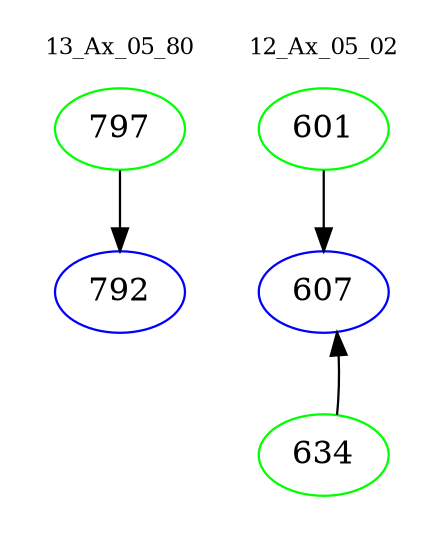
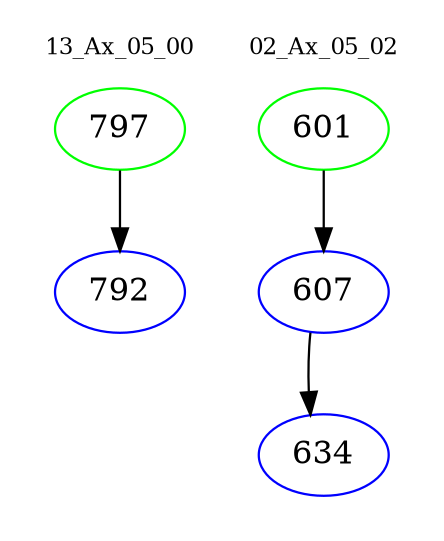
cluster "13_Ax_05_80": label "13_Ax_05_80" -> "13_Ax_05_00"
cluster "12_Ax_05_02": label "12_Ax_05_02" -> "02_Ax_05_02"
edge "634" -> "607": reversed
node "634": color green -> blue
